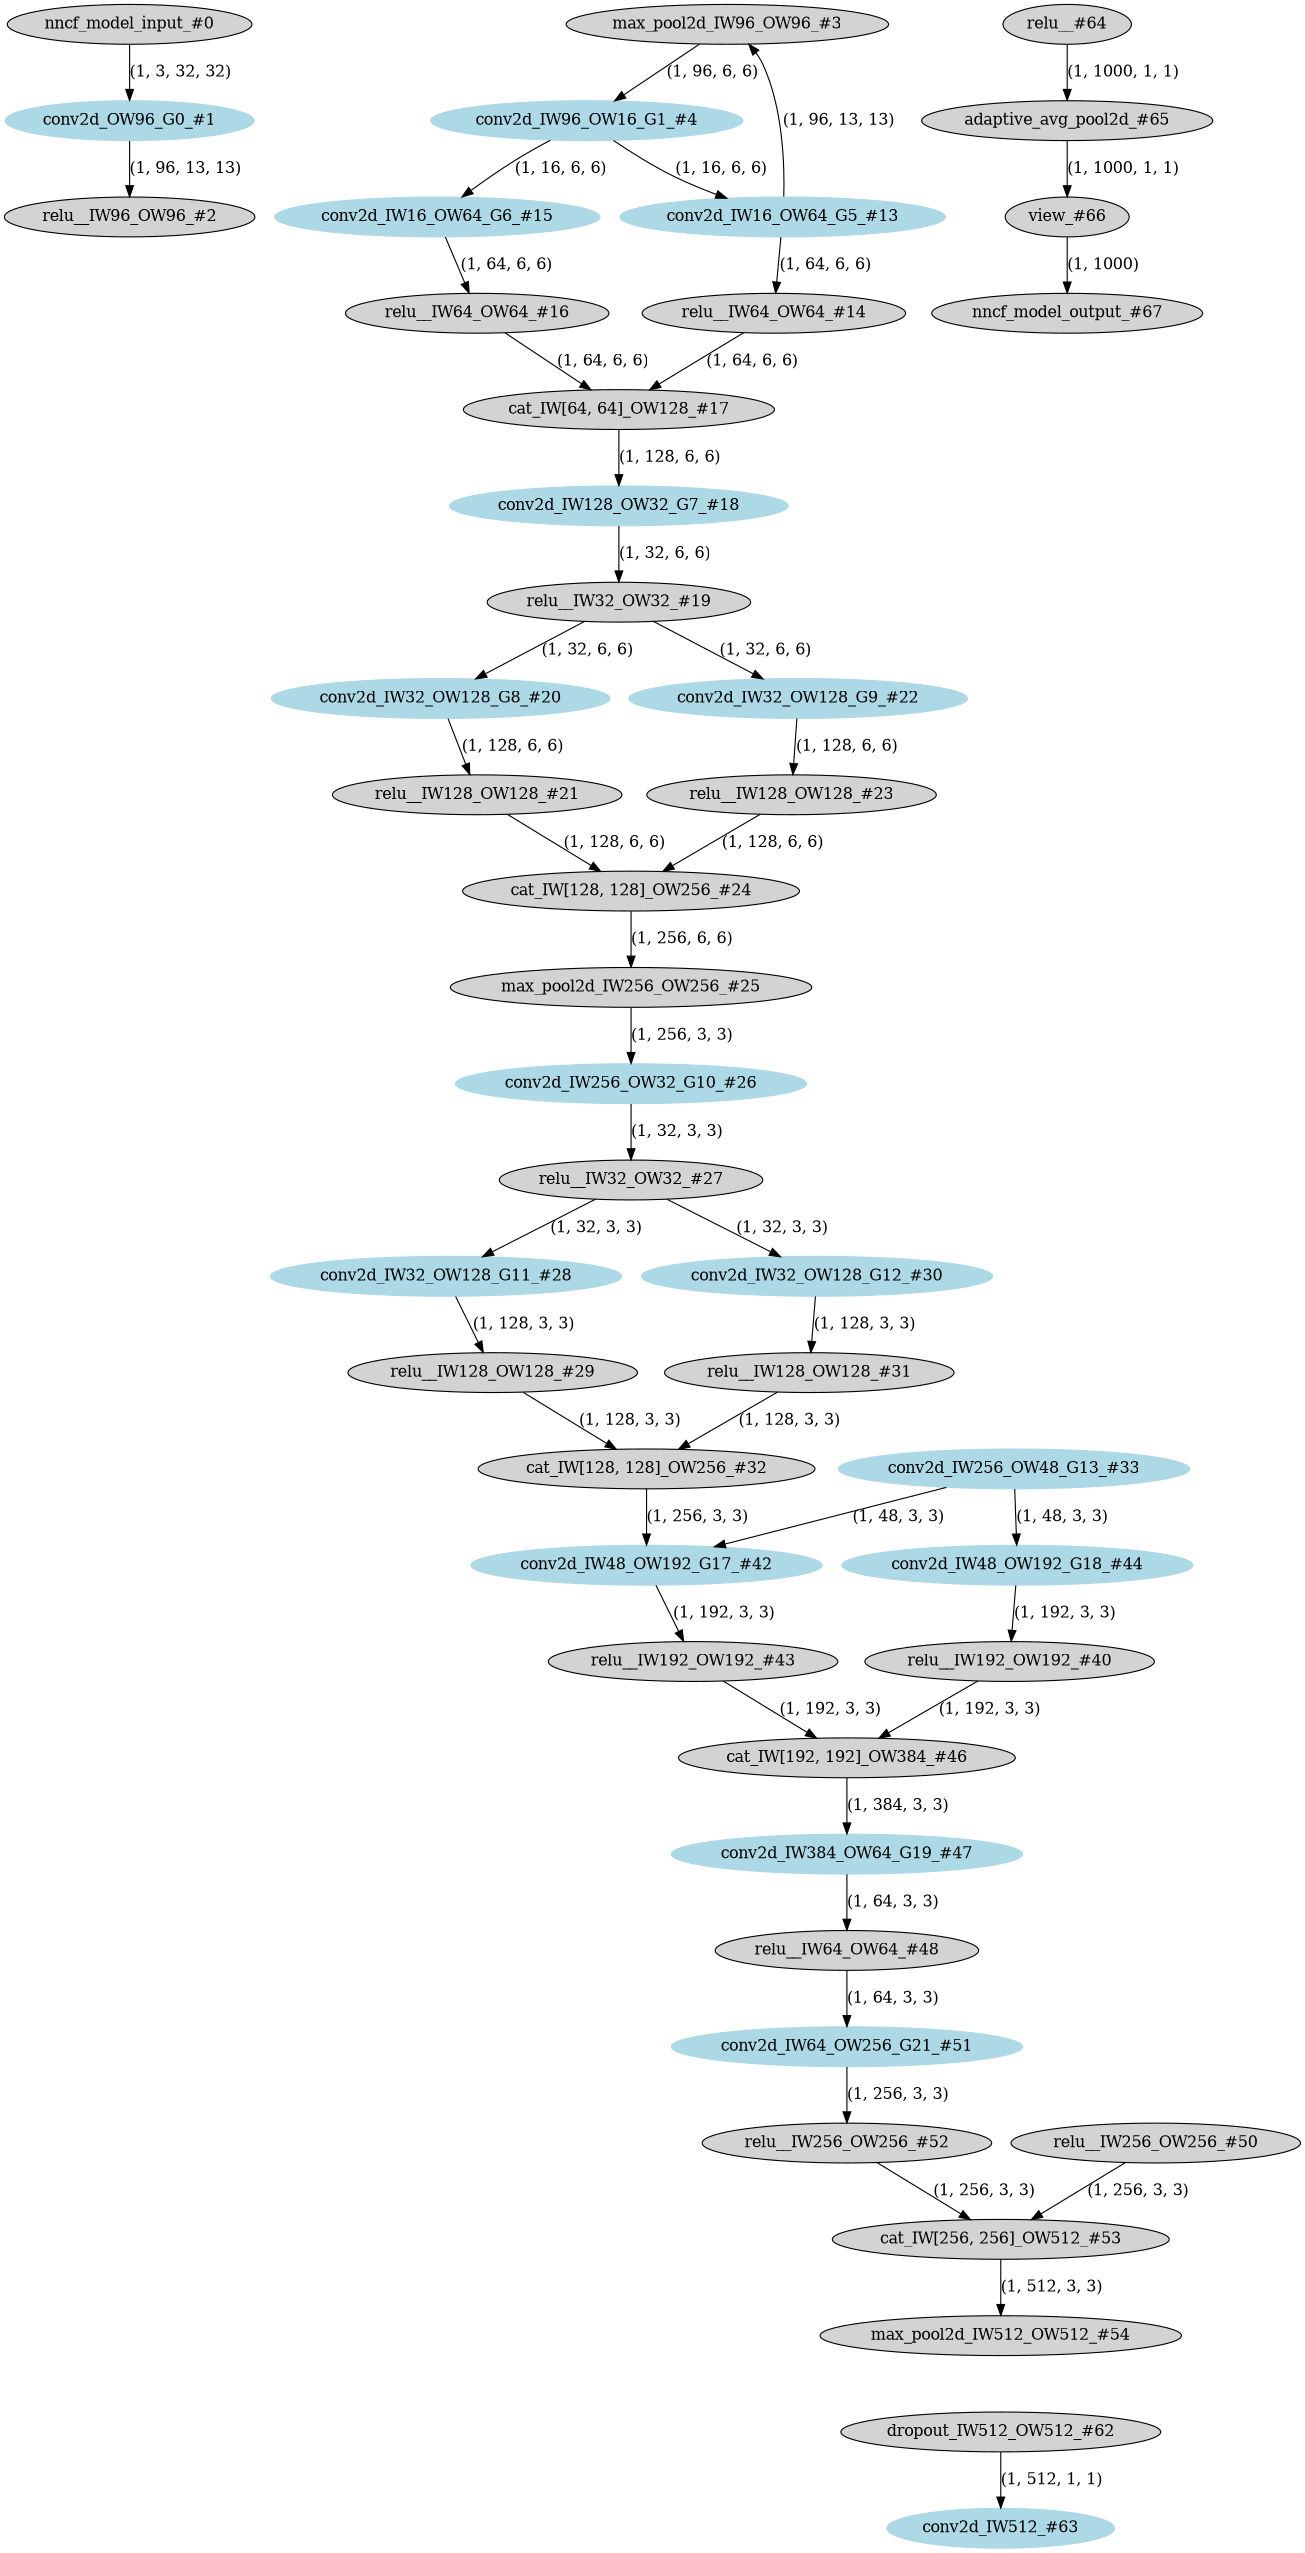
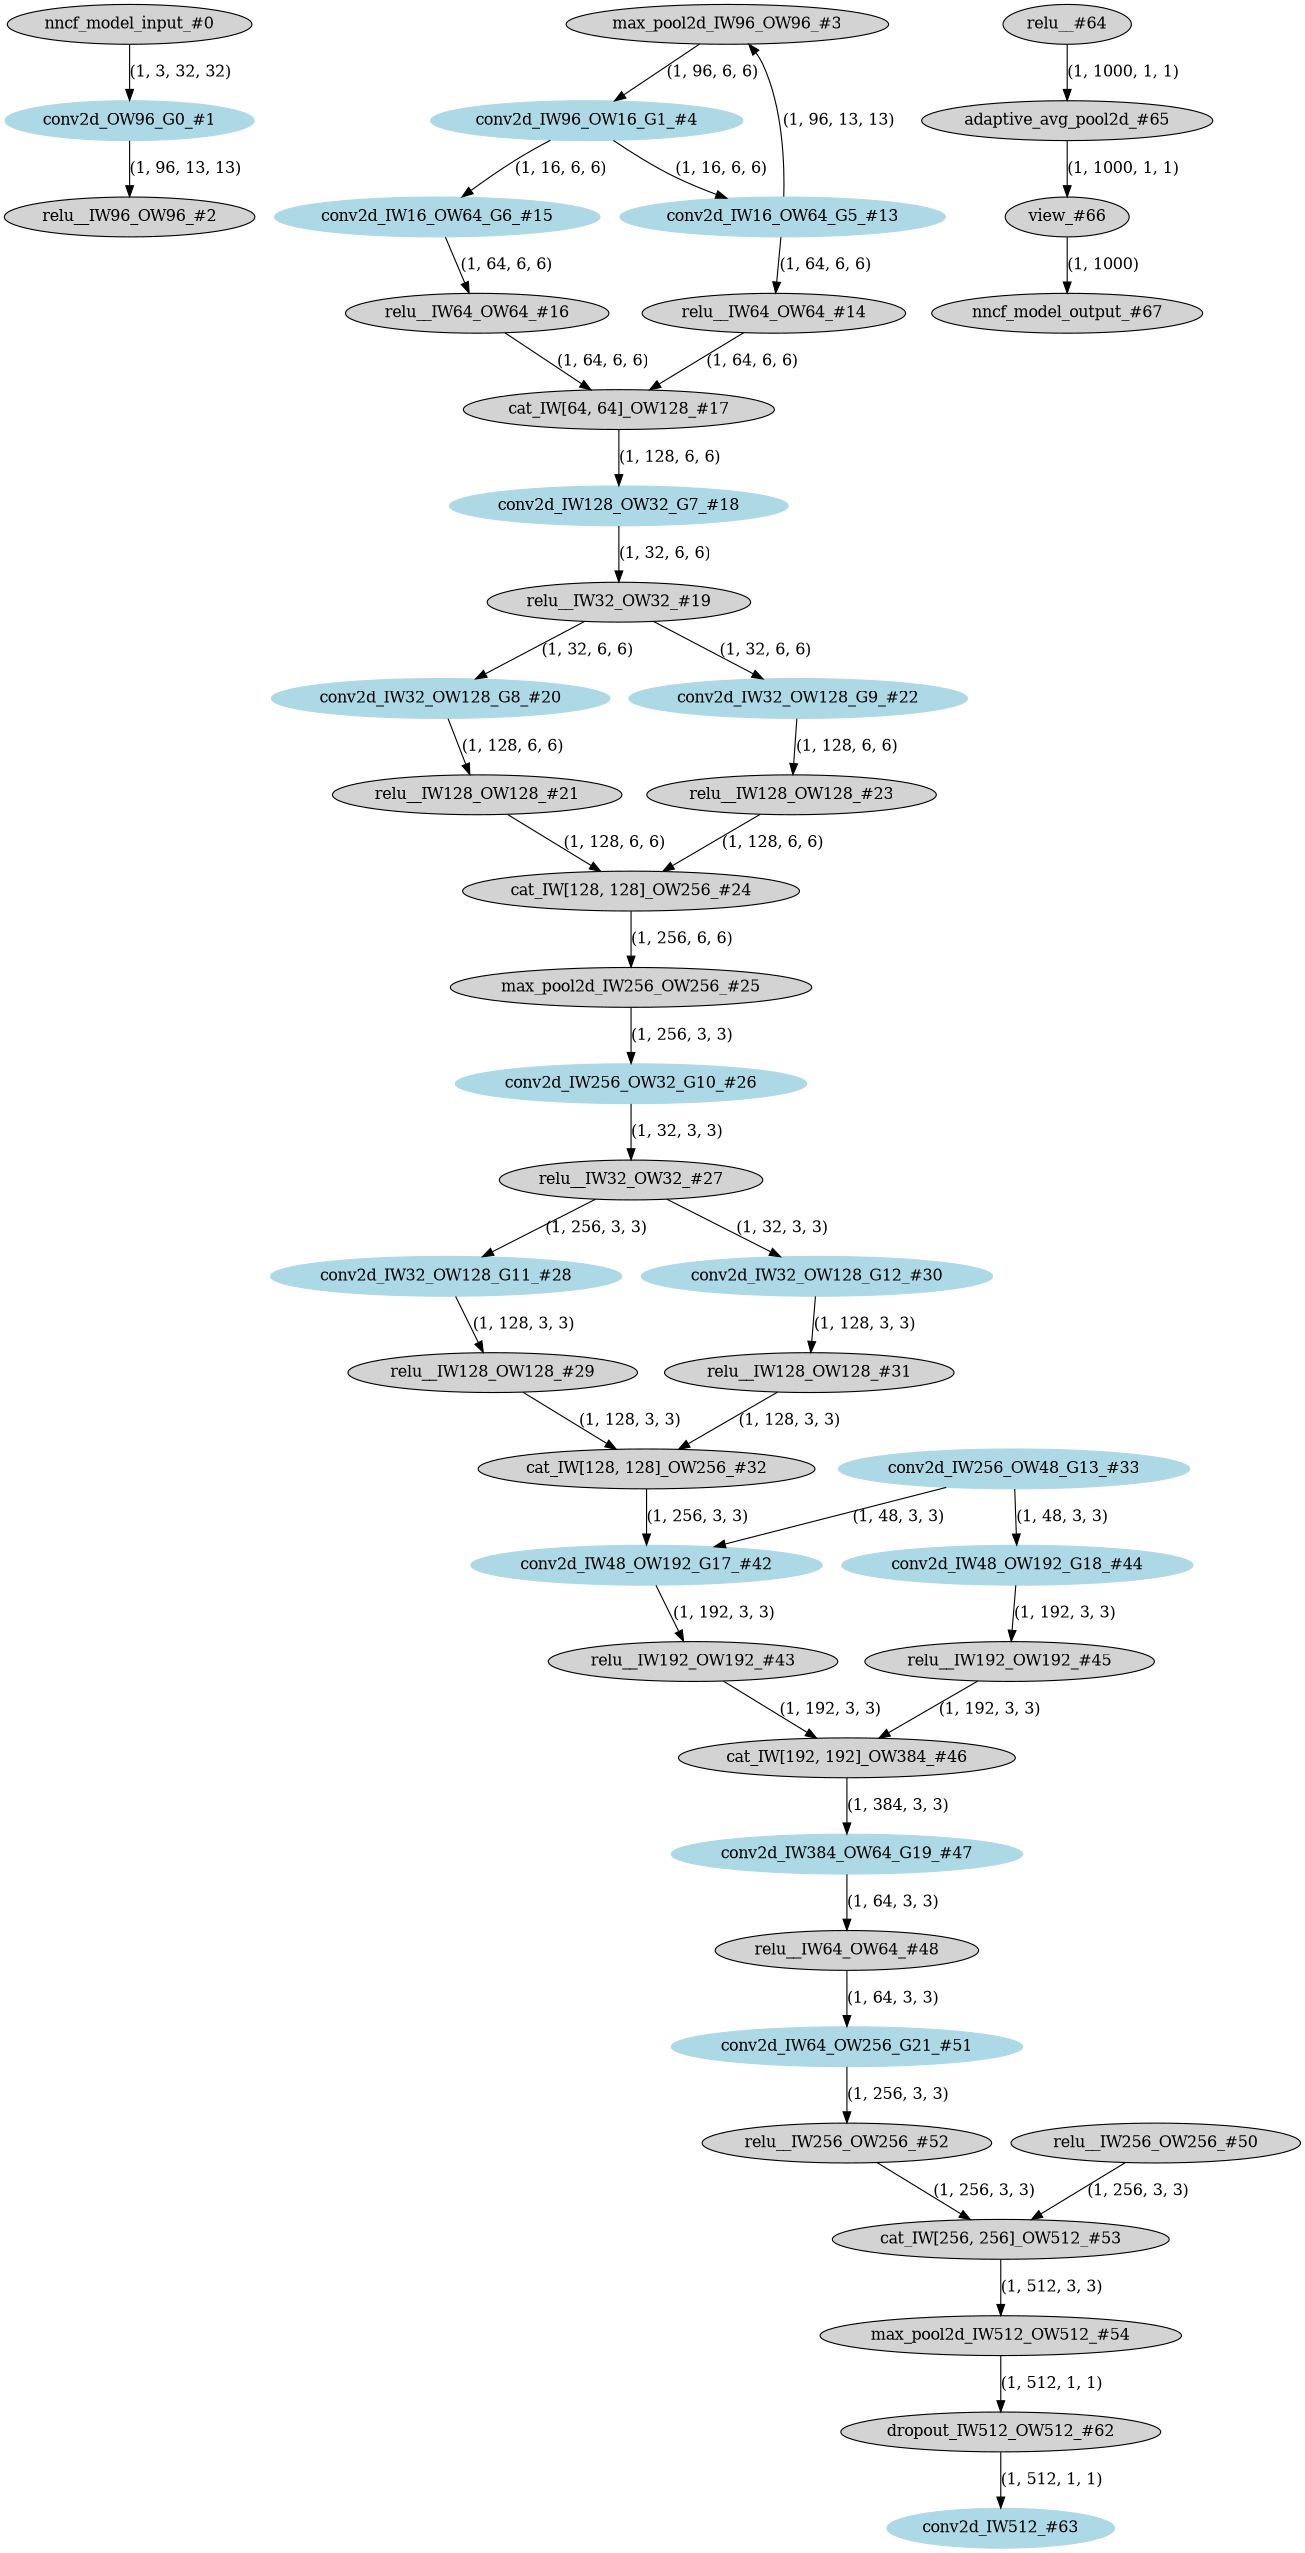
edge "relu__IW32_OW32_#27" -> "conv2d_IW32_OW128_G11_#28": label "(1, 32, 3, 3)" -> "(1, 256, 3, 3)"
node "relu__IW192_OW192_#40": label "relu__IW192_OW192_#40" -> "relu__IW192_OW192_#45"
edge "max_pool2d_IW512_OW512_#54" -> "dropout_IW512_OW512_#62": added, label "(1, 512, 1, 1)"
